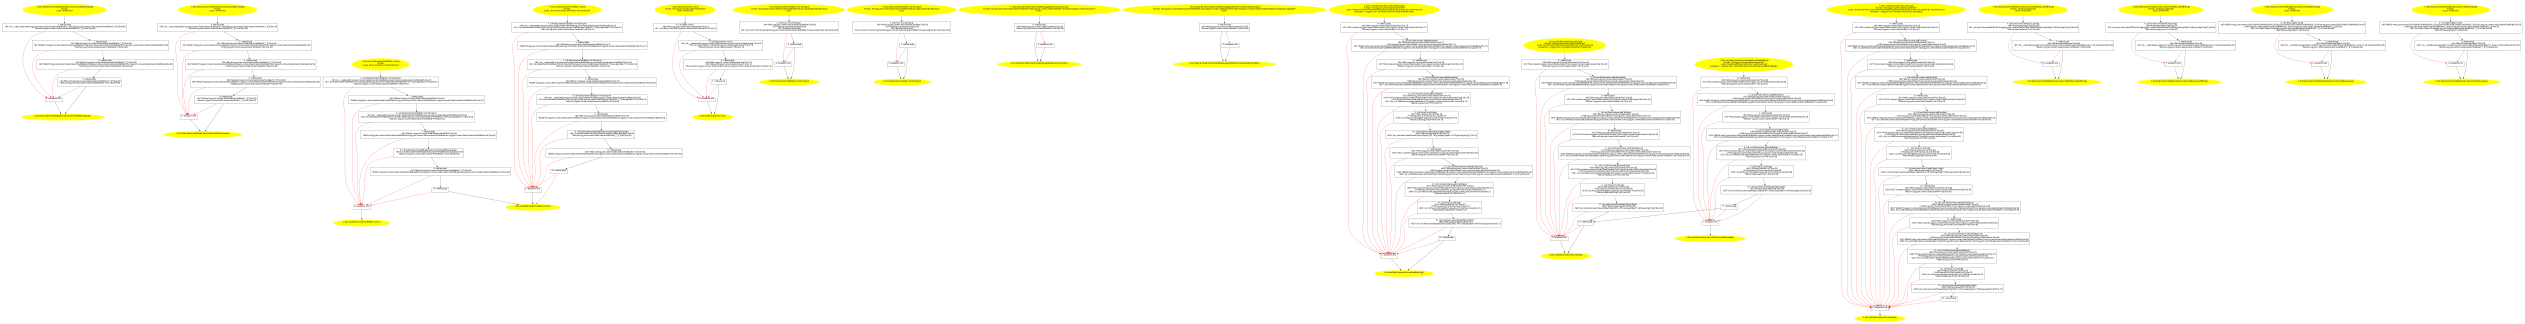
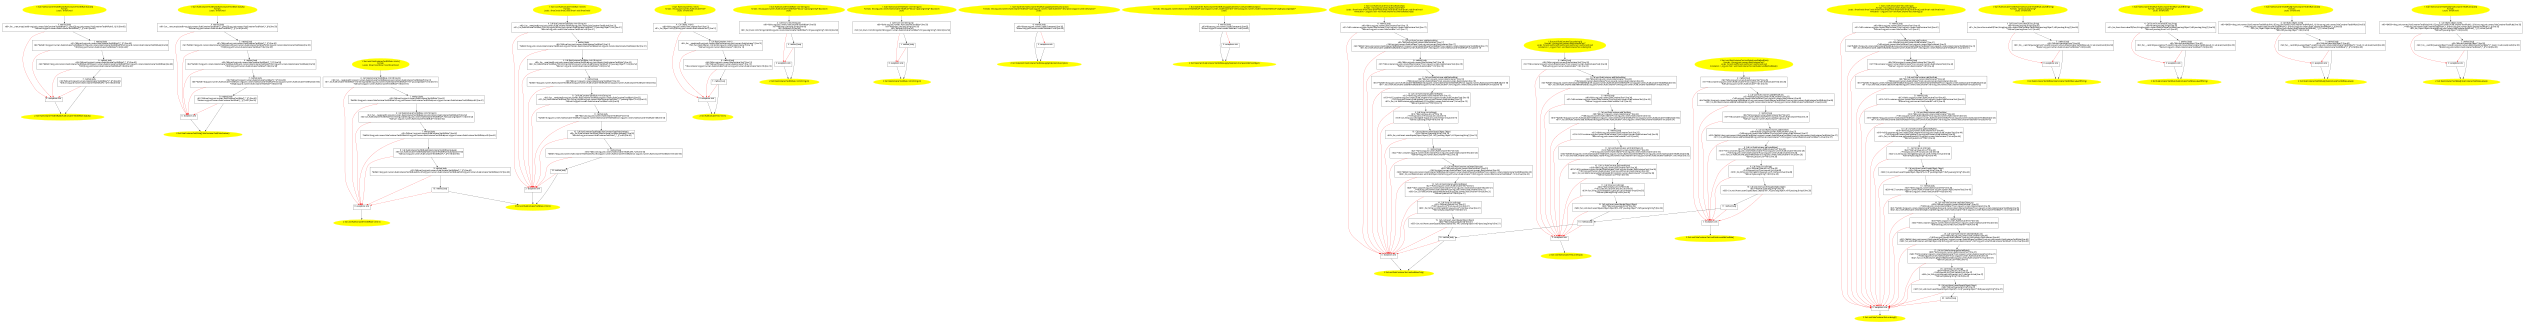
edge "12:  method_body" -> "2: Exit void RuleContainerTest$Rule.<clinit>()": color red -> black
edge "13:  method_body" -> "2: Exit void RuleContainerTest.ordering1()": now "13:  method_body" -> "16:  method_body"
